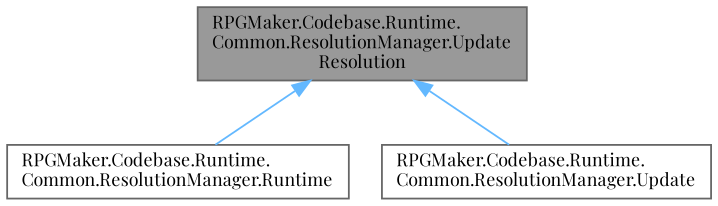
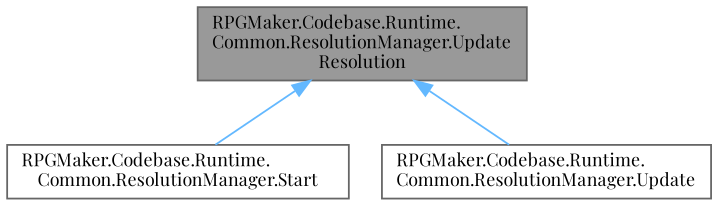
node "RPGMaker.Codebase.Runtime. Common.ResolutionManager.Runtime": label "RPGMaker.Codebase.Runtime. Common.ResolutionManager.Runtime" -> "RPGMaker.Codebase.Runtime. Common.ResolutionManager.Start"
